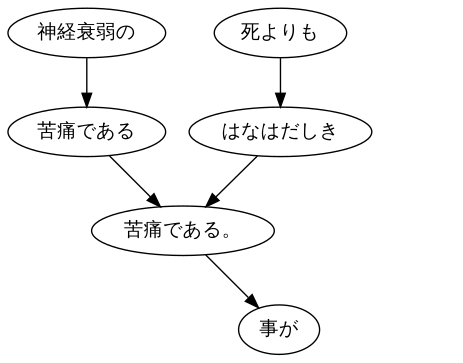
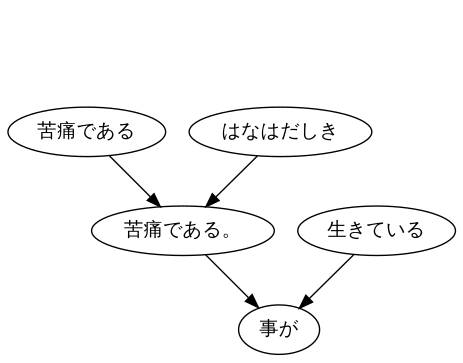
node "神経衰弱の": removed
node "死よりも": removed
node "生きている": added
